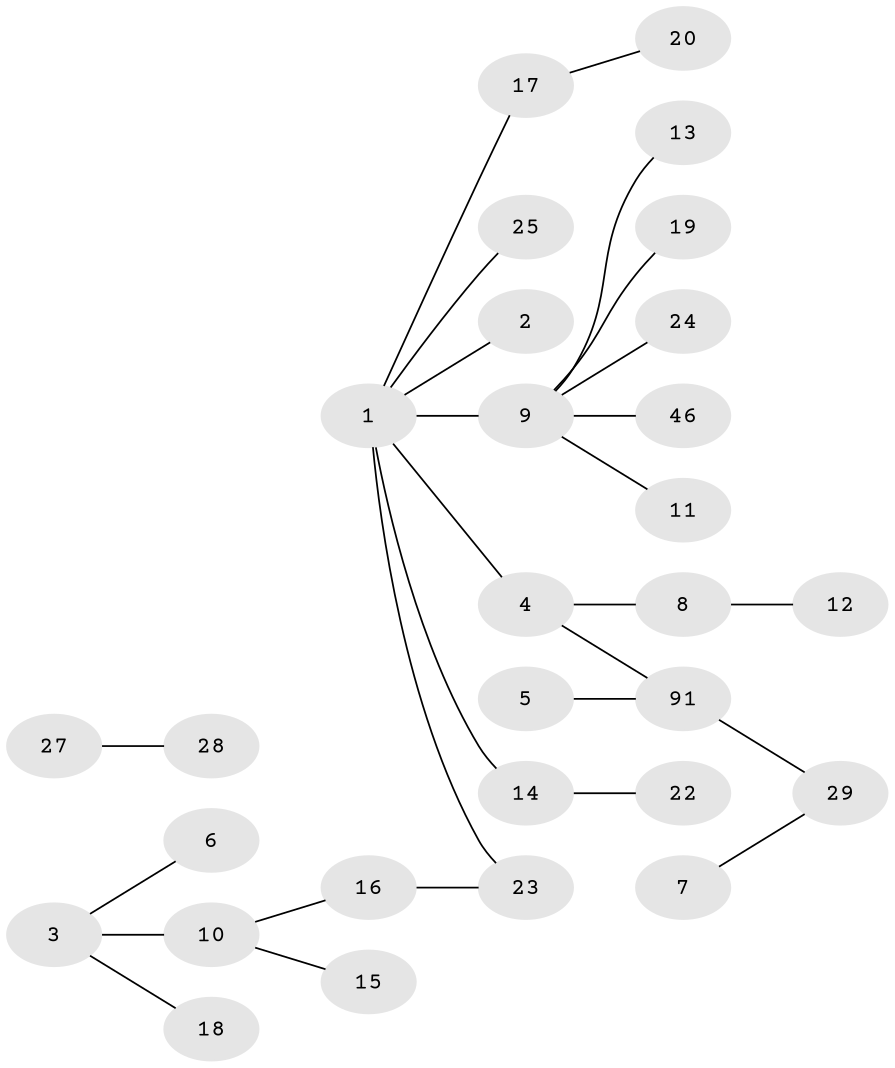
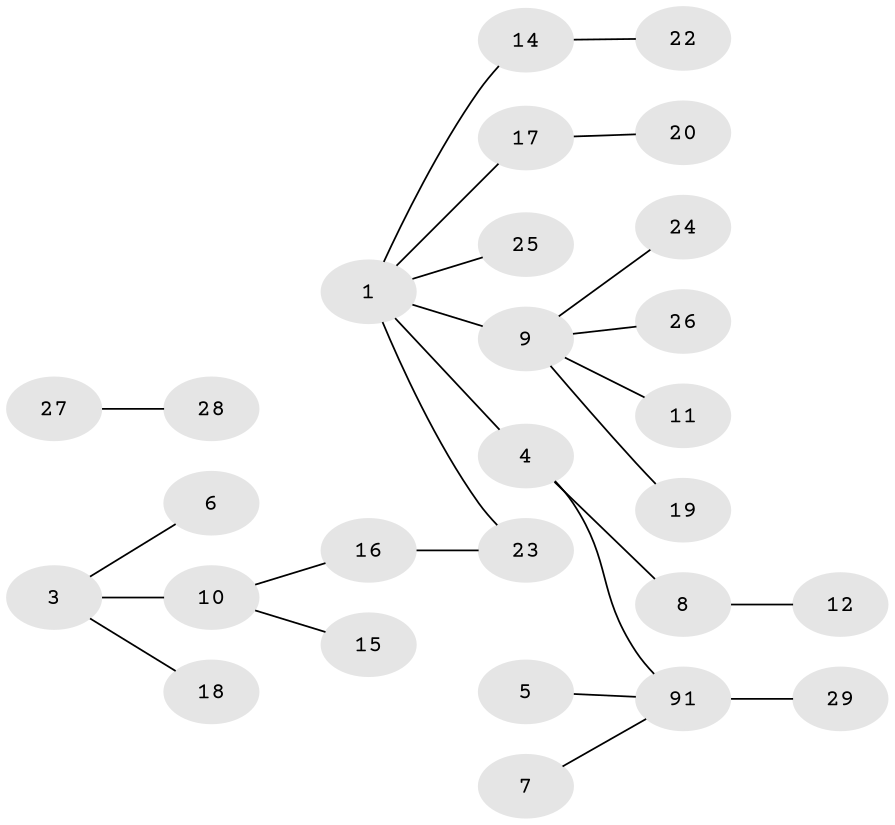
node "13": removed
node "2": removed
node "46": label "46" -> "26"
edge "29" -- "7": now "91" -- "7"
